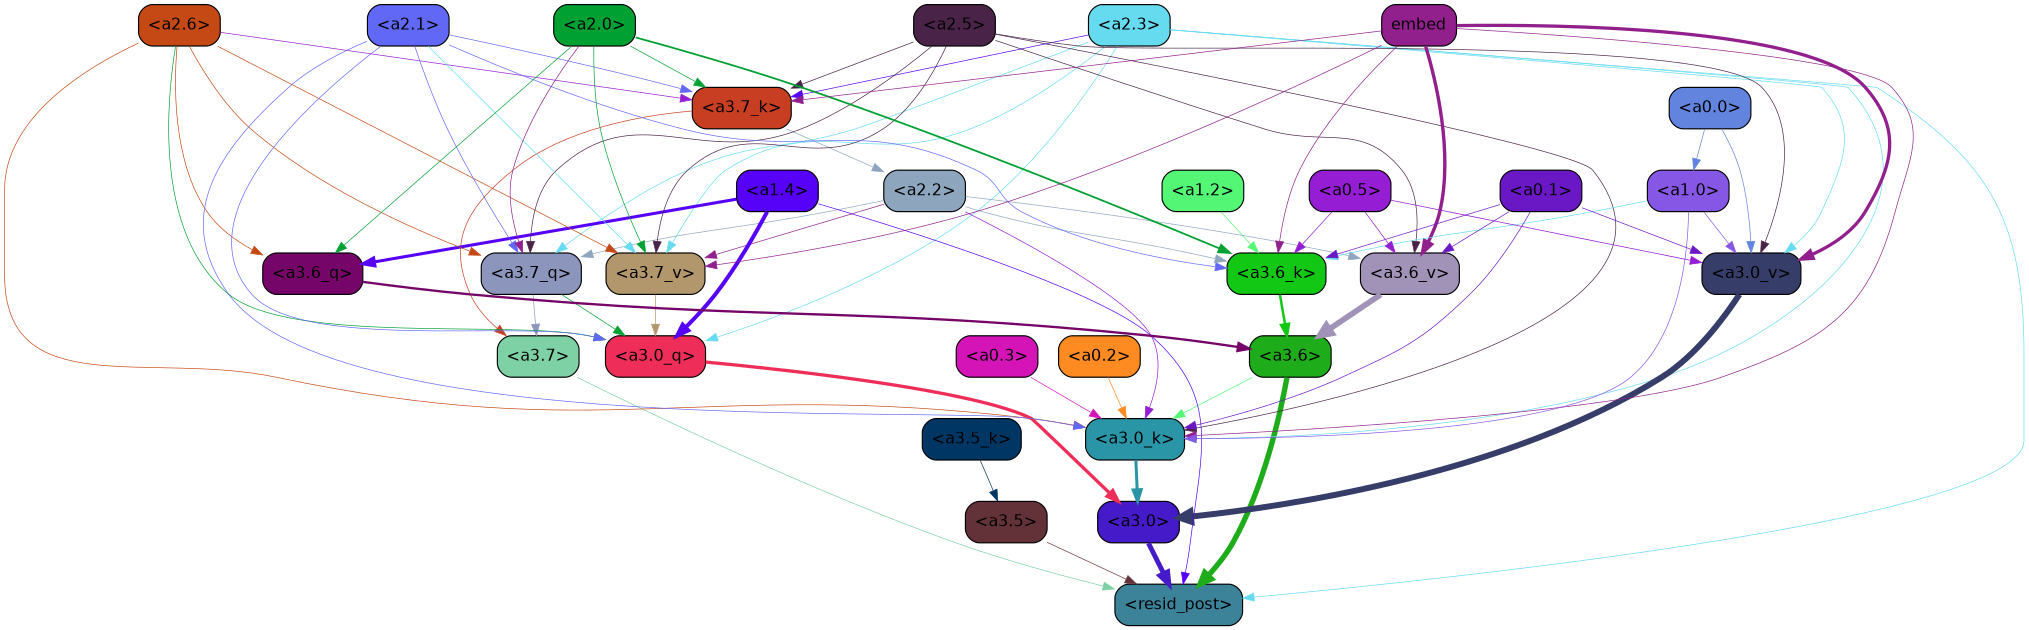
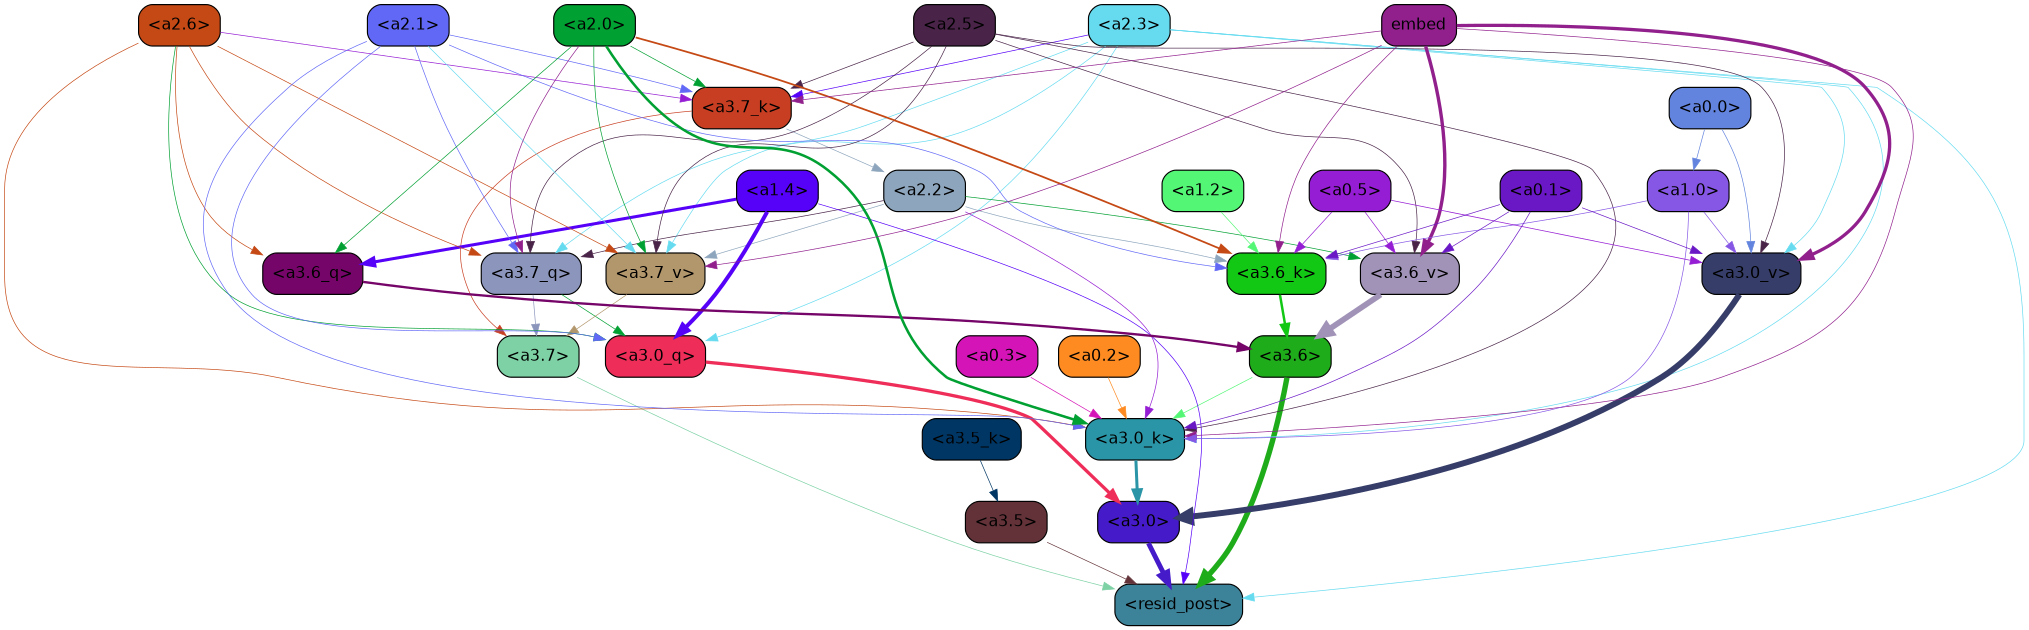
edge "<a2.0>" -> "<a3.6_k>": color #01a032 -> #c54915
edge "<a2.0>" -> "<a3.0_k>": added
edge "<a2.2>" -> "<a3.6_v>": color #8ea6bd -> #01a032
edge "<a2.2>" -> "<a3.7_q>": color #8ea6bd -> #492448
edge "<a2.2>" -> "<a3.7_v>": color #91208d -> #8ea6bd
edge "<a1.0>" -> "<a3.6_k>": color #66dbf0 -> #8657e5
edge "<a3.7_v>" -> "<a3.0_q>": now "<a3.7_v>" -> "<a3.7>"
